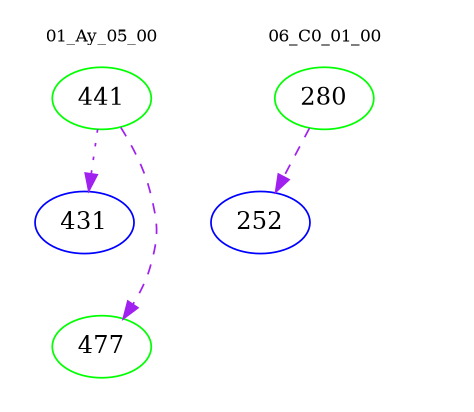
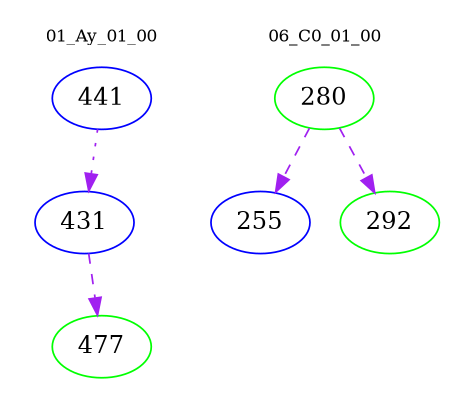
cluster "01_Ay_05_00": label "01_Ay_05_00" -> "01_Ay_01_00"
node "441": color green -> blue
edge "441" -> "477": now "431" -> "477"
node "252": label "252" -> "255"
node "292": added
